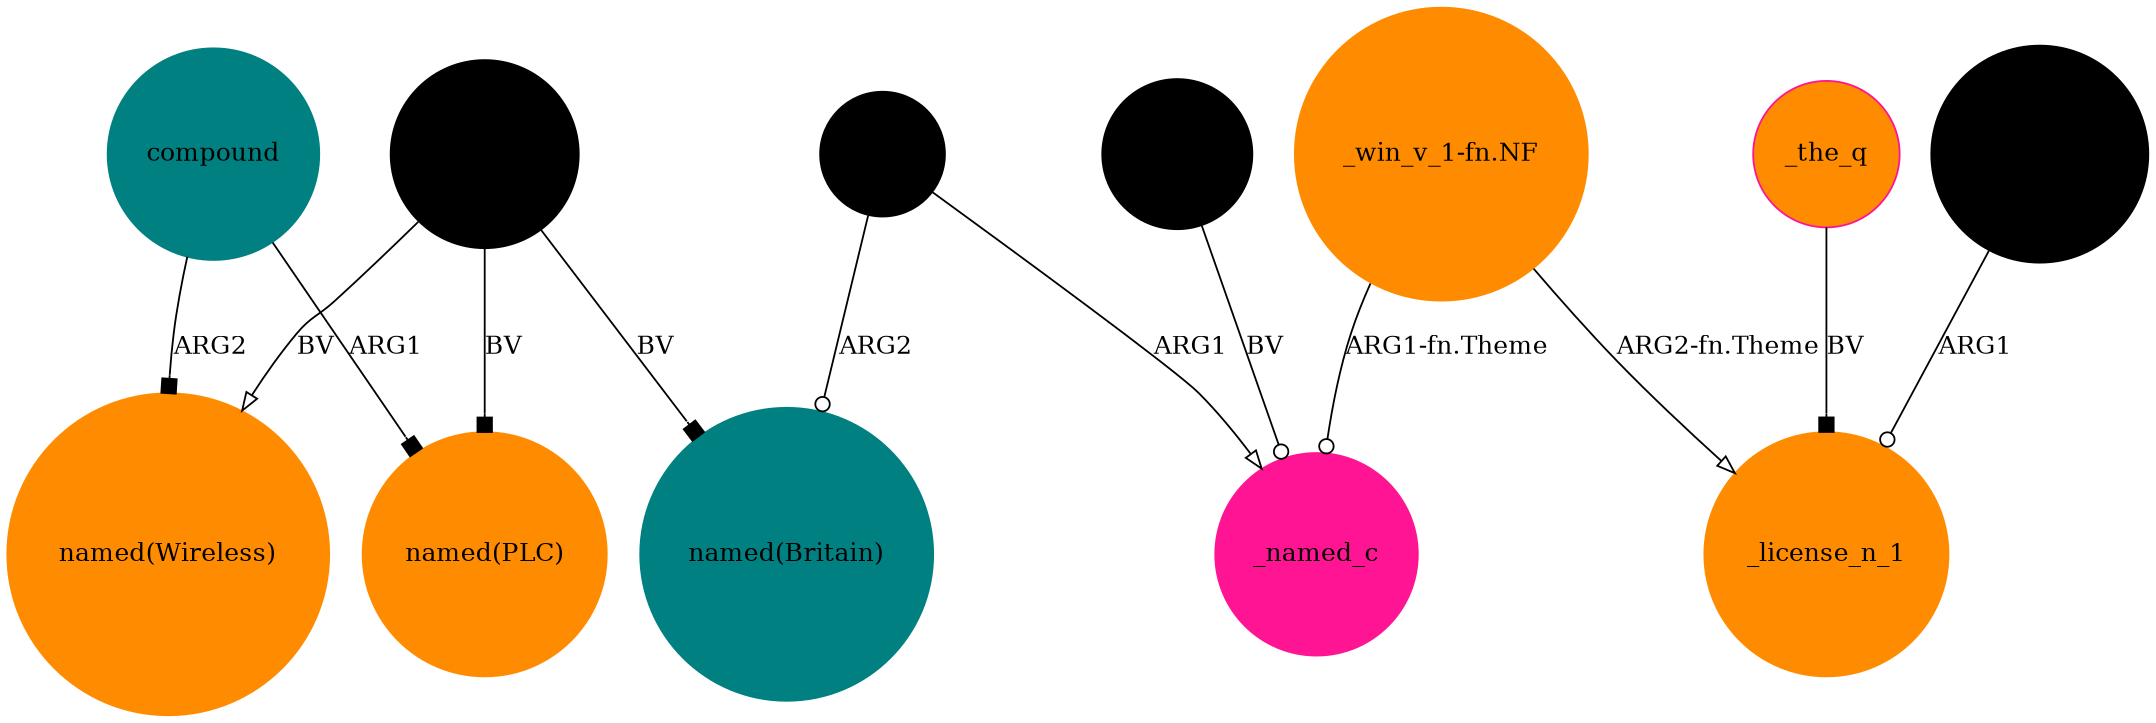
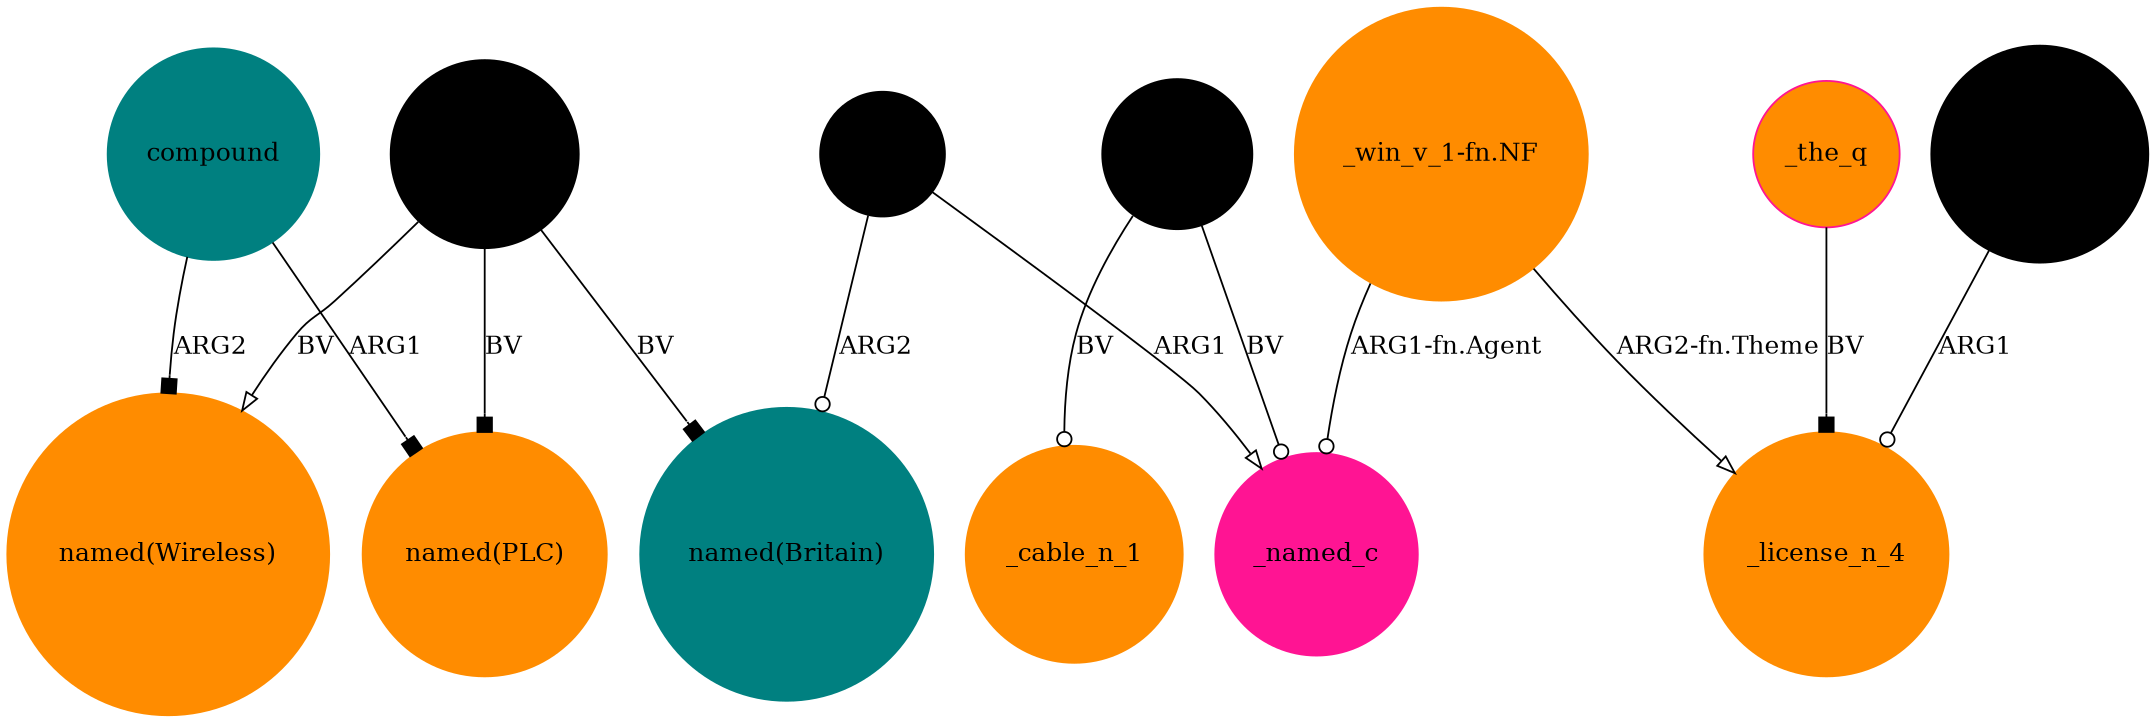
edge "_win_v_1-fn.NF" -> "_named_c": label "ARG1-fn.Theme" -> "ARG1-fn.Agent"
node "_cable_n_1": added
node "_license_n_1": label "_license_n_1" -> "_license_n_4"
